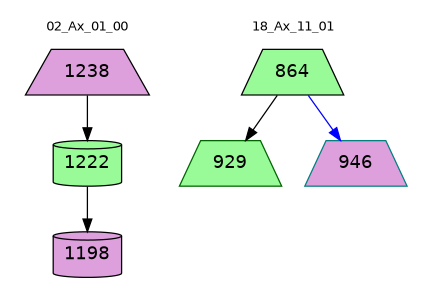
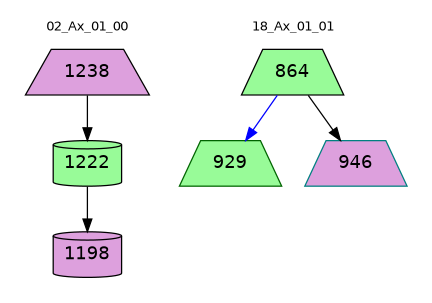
cluster "18_Ax_11_01": label "18_Ax_11_01" -> "18_Ax_01_01"
edge "864" -> "929": color black -> blue
edge "864" -> "946": color blue -> black
